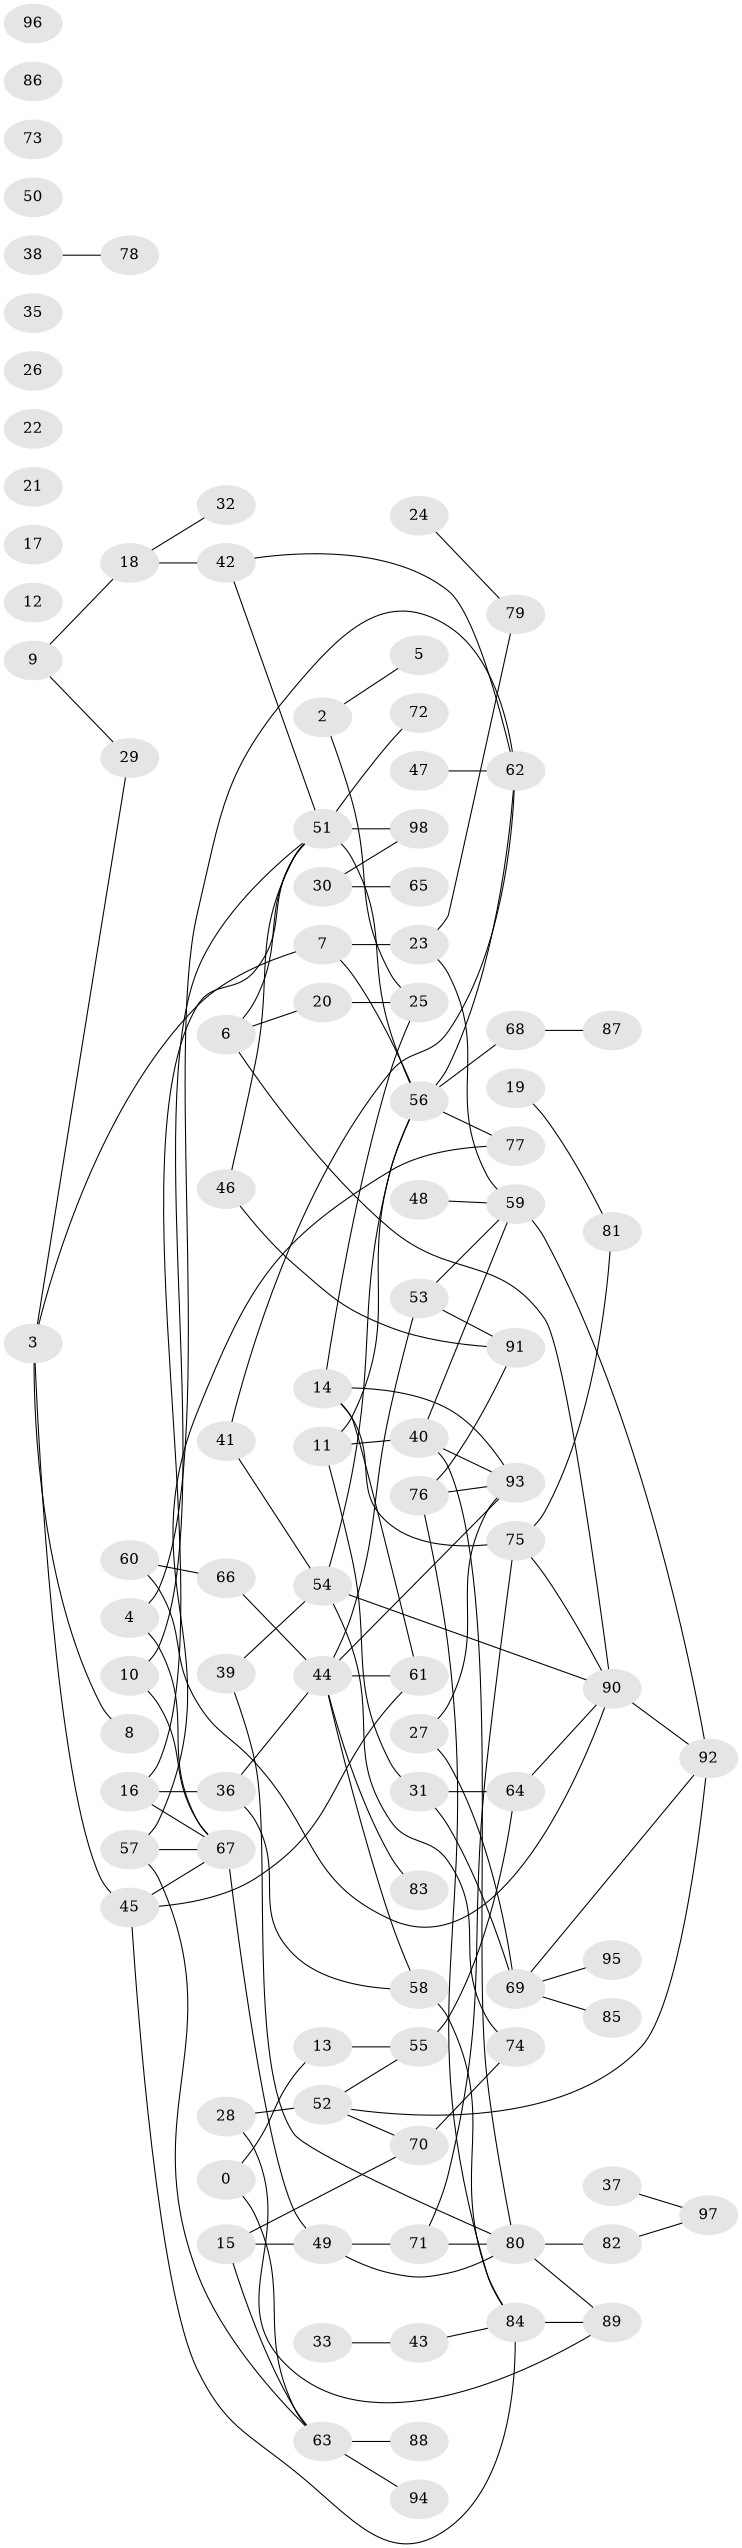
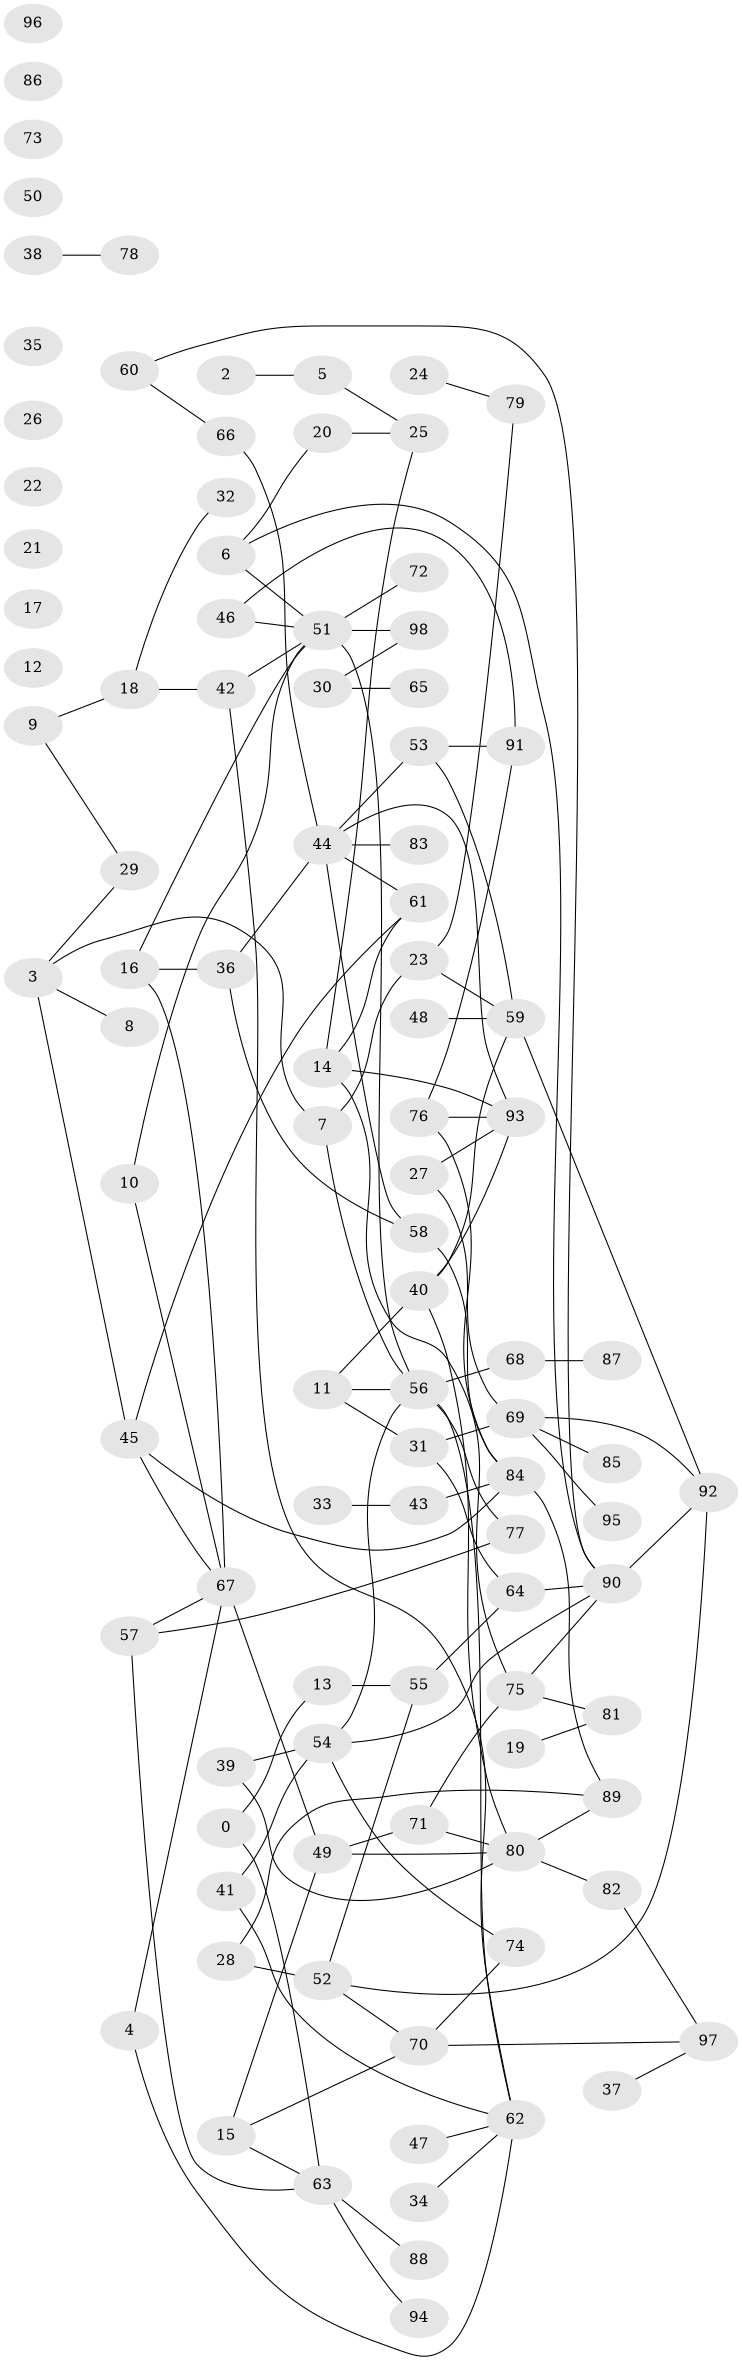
edge "2" -- "25": now "5" -- "25"
edge "97" -- "70": added
node "34": added
